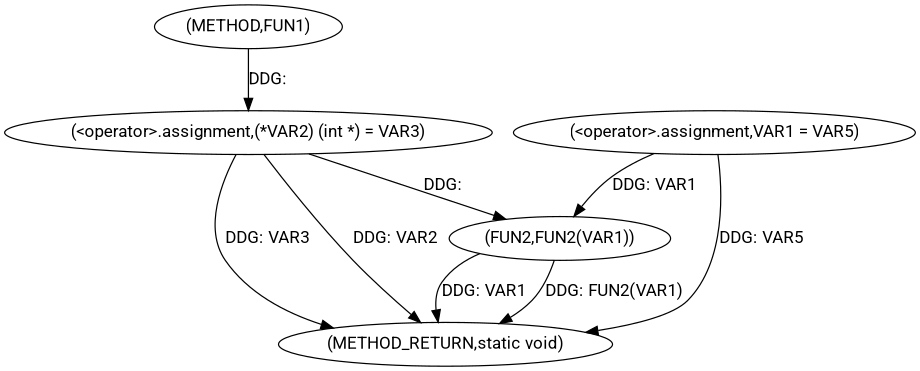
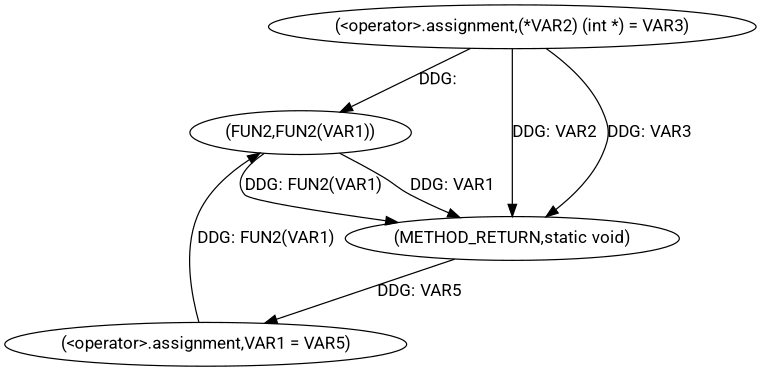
node "(METHOD,FUN1)": removed
edge "(<operator>.assignment,VAR1 = VAR5)" -> "(FUN2,FUN2(VAR1))": label "DDG: VAR1" -> "DDG: FUN2(VAR1)"
edge "(<operator>.assignment,VAR1 = VAR5)" -> "(METHOD_RETURN,static void)": reversed
